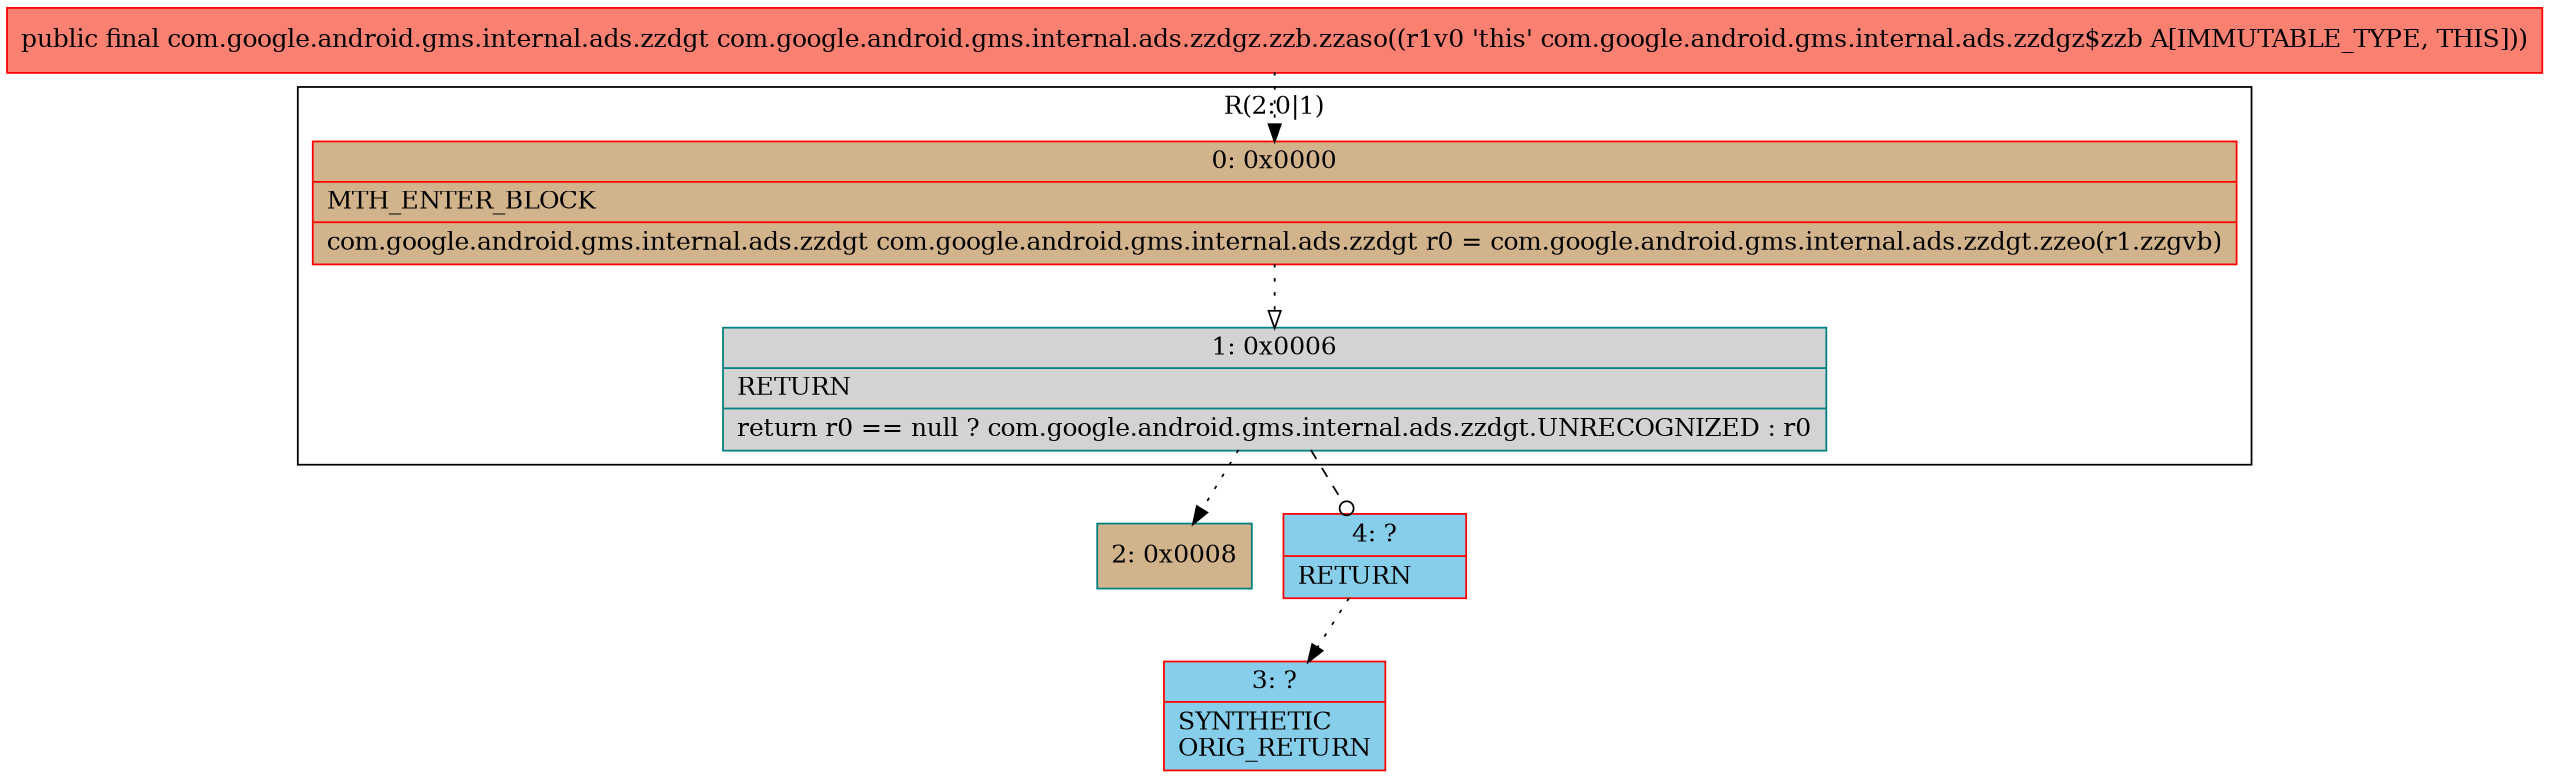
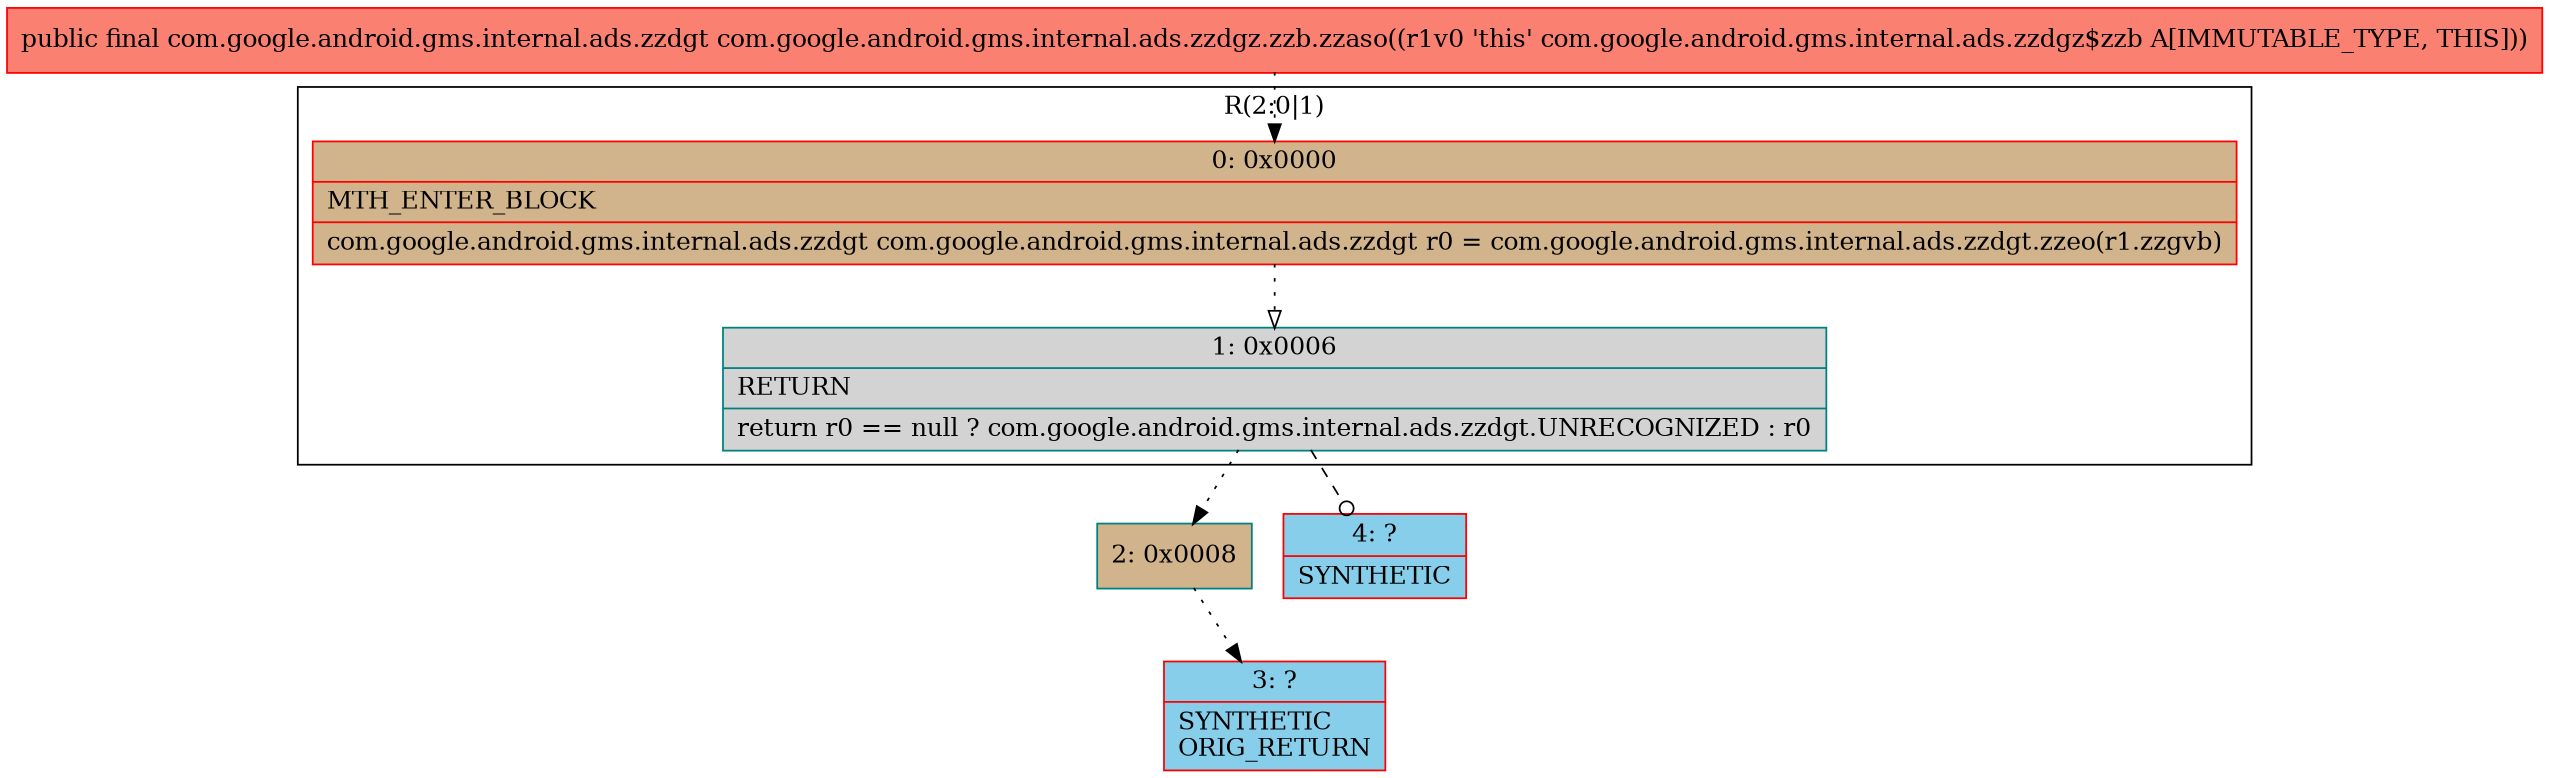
node "4: ?": text "RETURN" -> "SYNTHETIC"
edge "4: ?" -> "3: ?": now "2: 0x0008" -> "3: ?"
